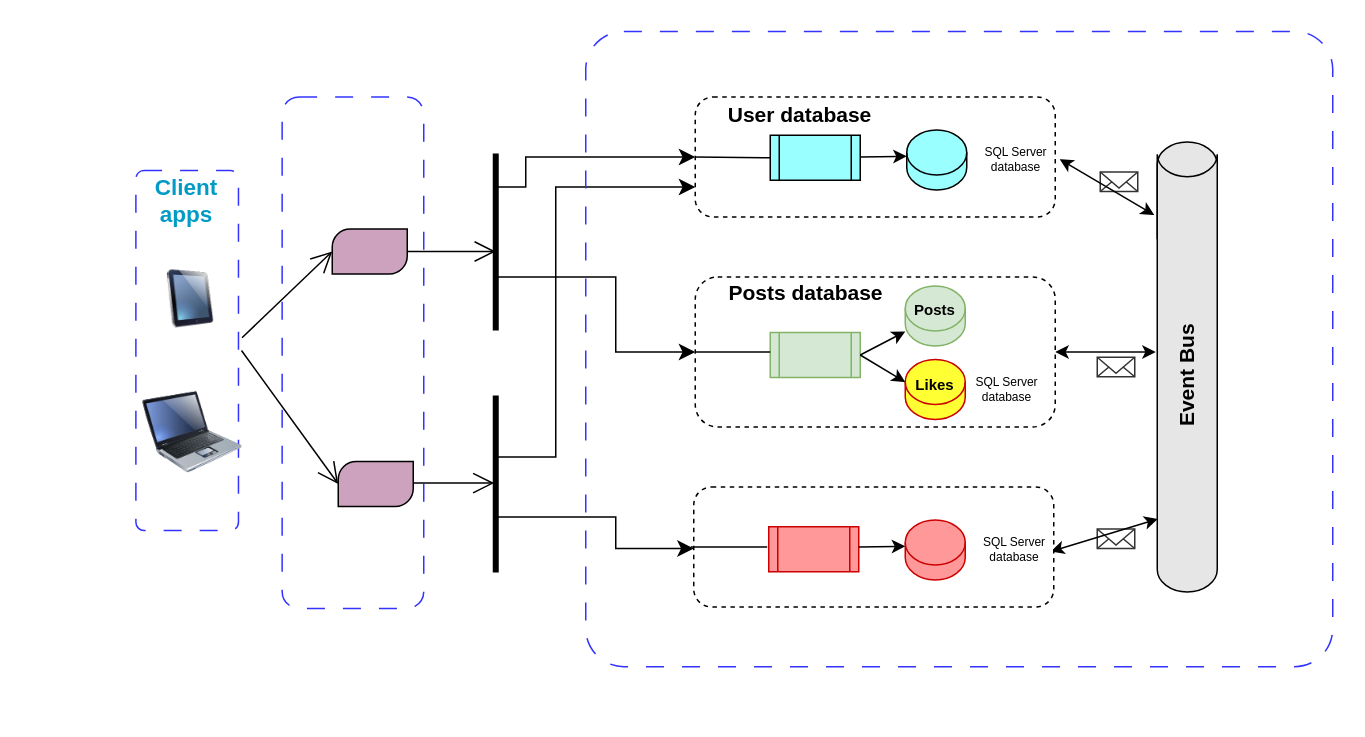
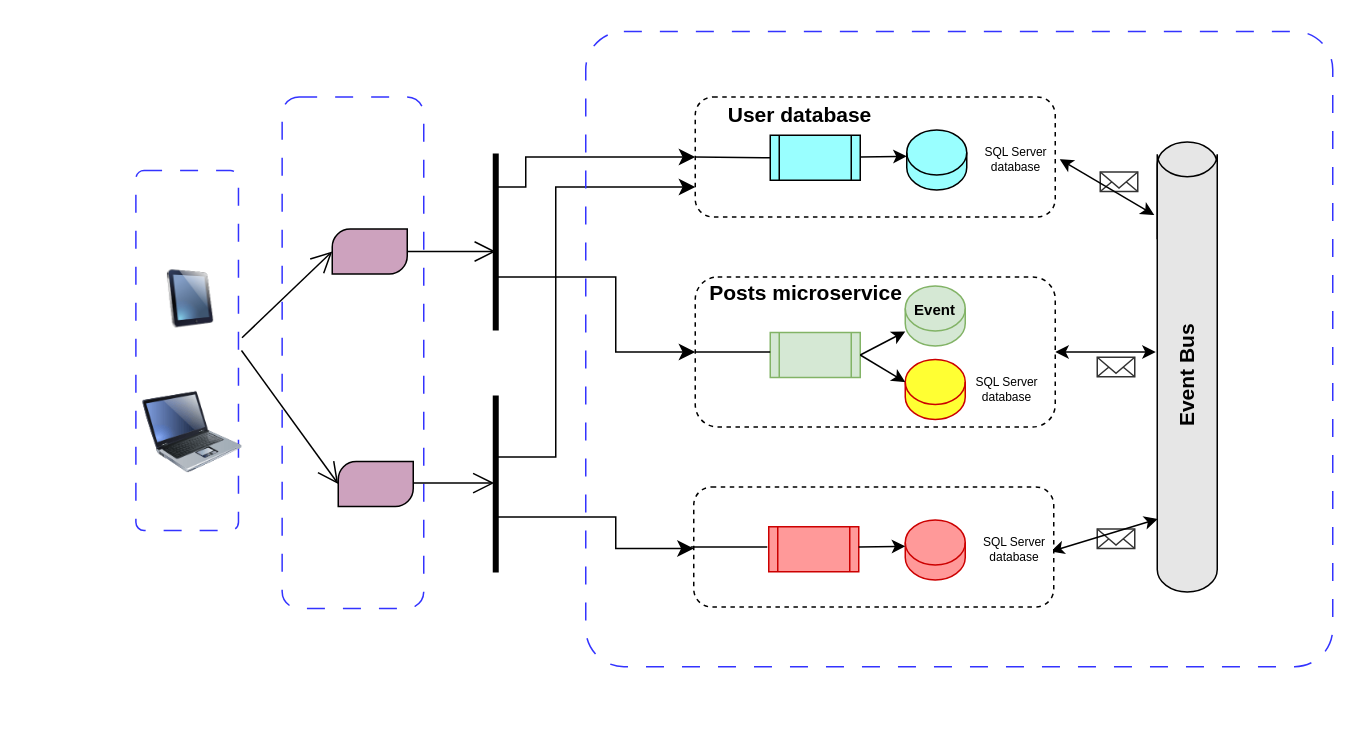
node "Client apps": removed
node "Posts database": label "Posts database" -> "Posts microservice"
node "Posts": label "Posts" -> "Event"
node "Likes": removed
